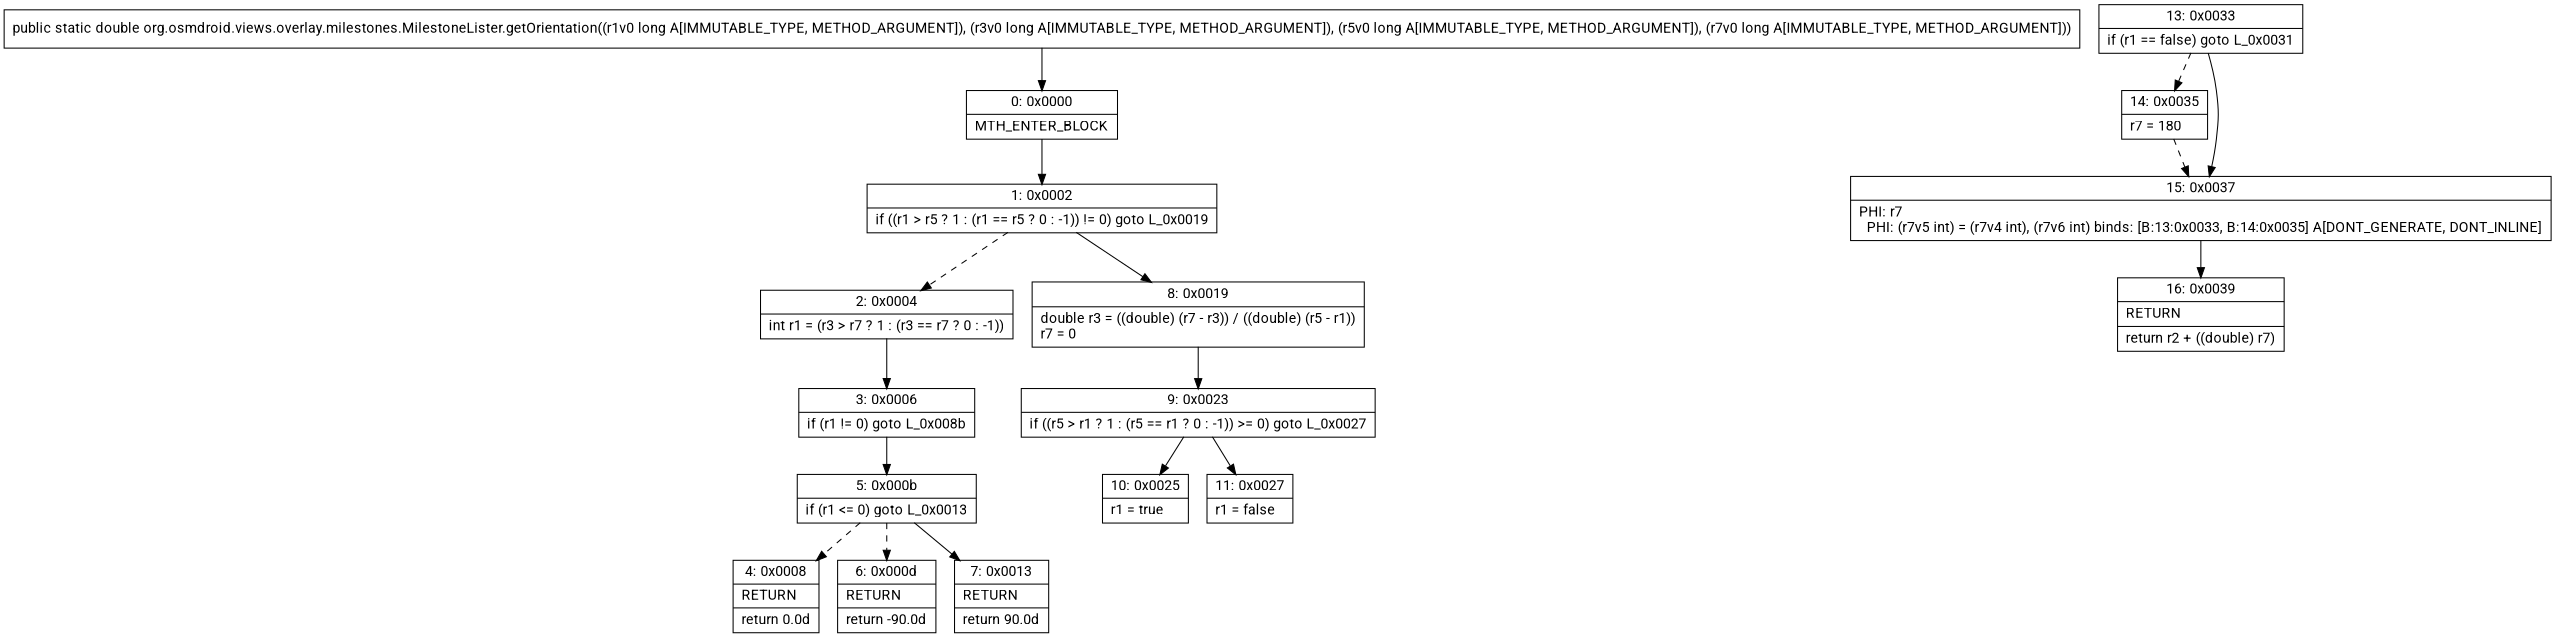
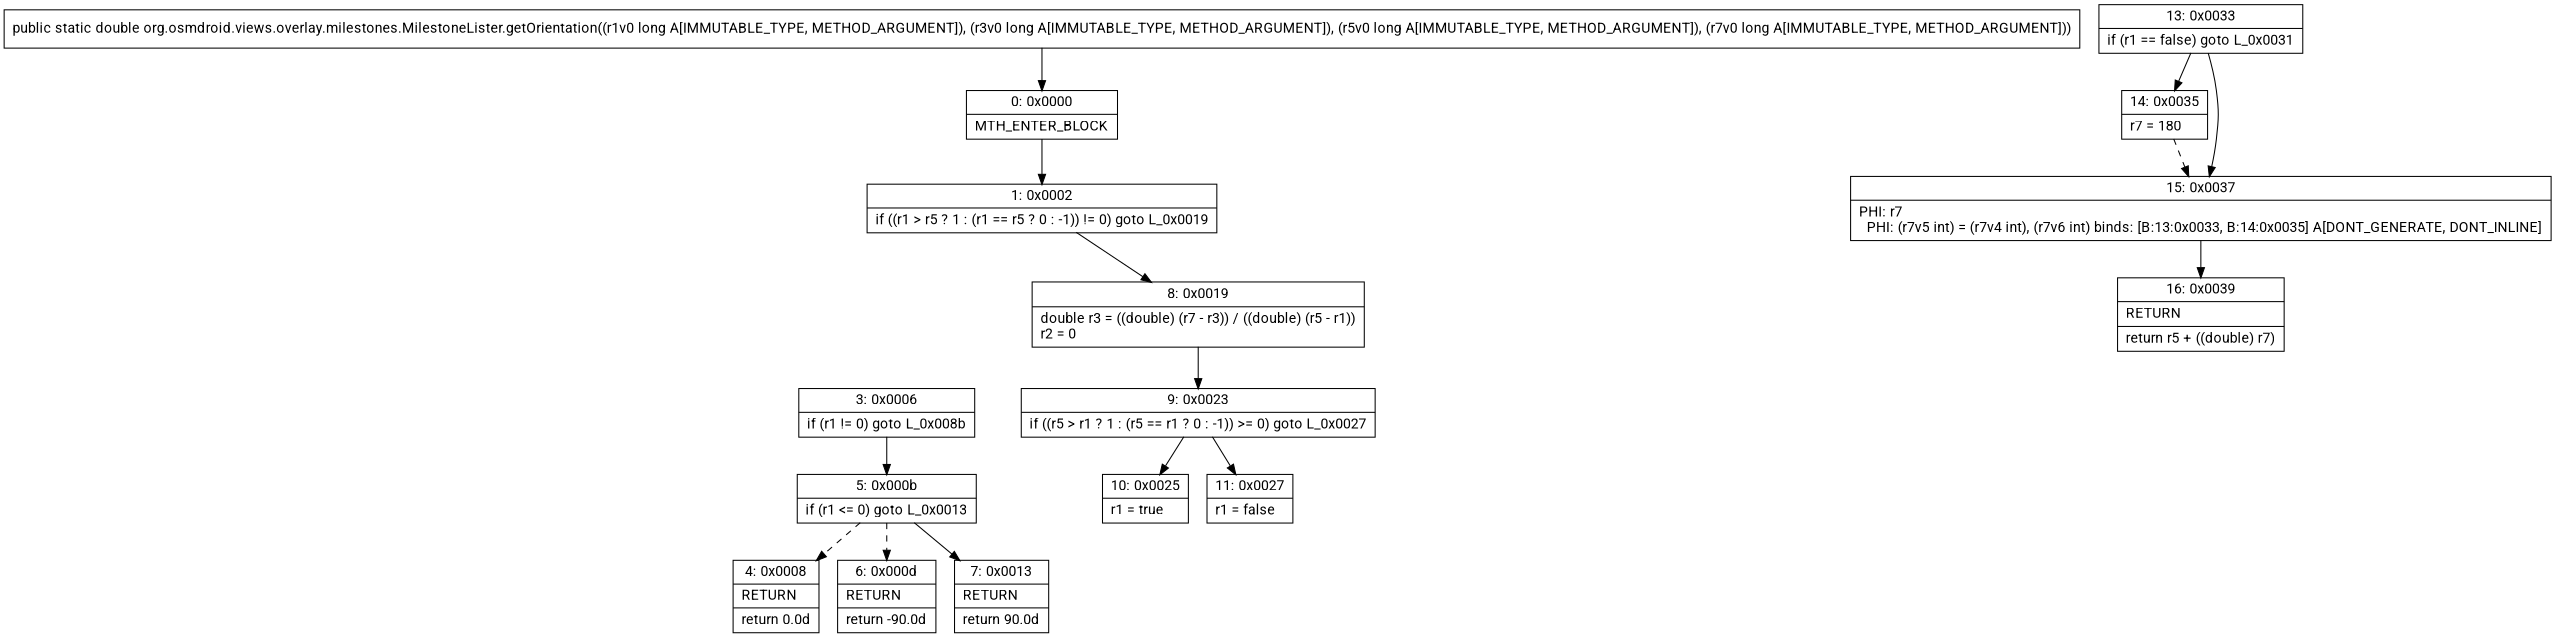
edge "13: 0x0033" -> "14: 0x0035": style dashed -> solid
node "2: 0x0004": removed
node "8: 0x0019": text "r7 = 0" -> "r2 = 0"
node "16: 0x0039": text "return r2 + ((double) r7)" -> "return r5 + ((double) r7)"
